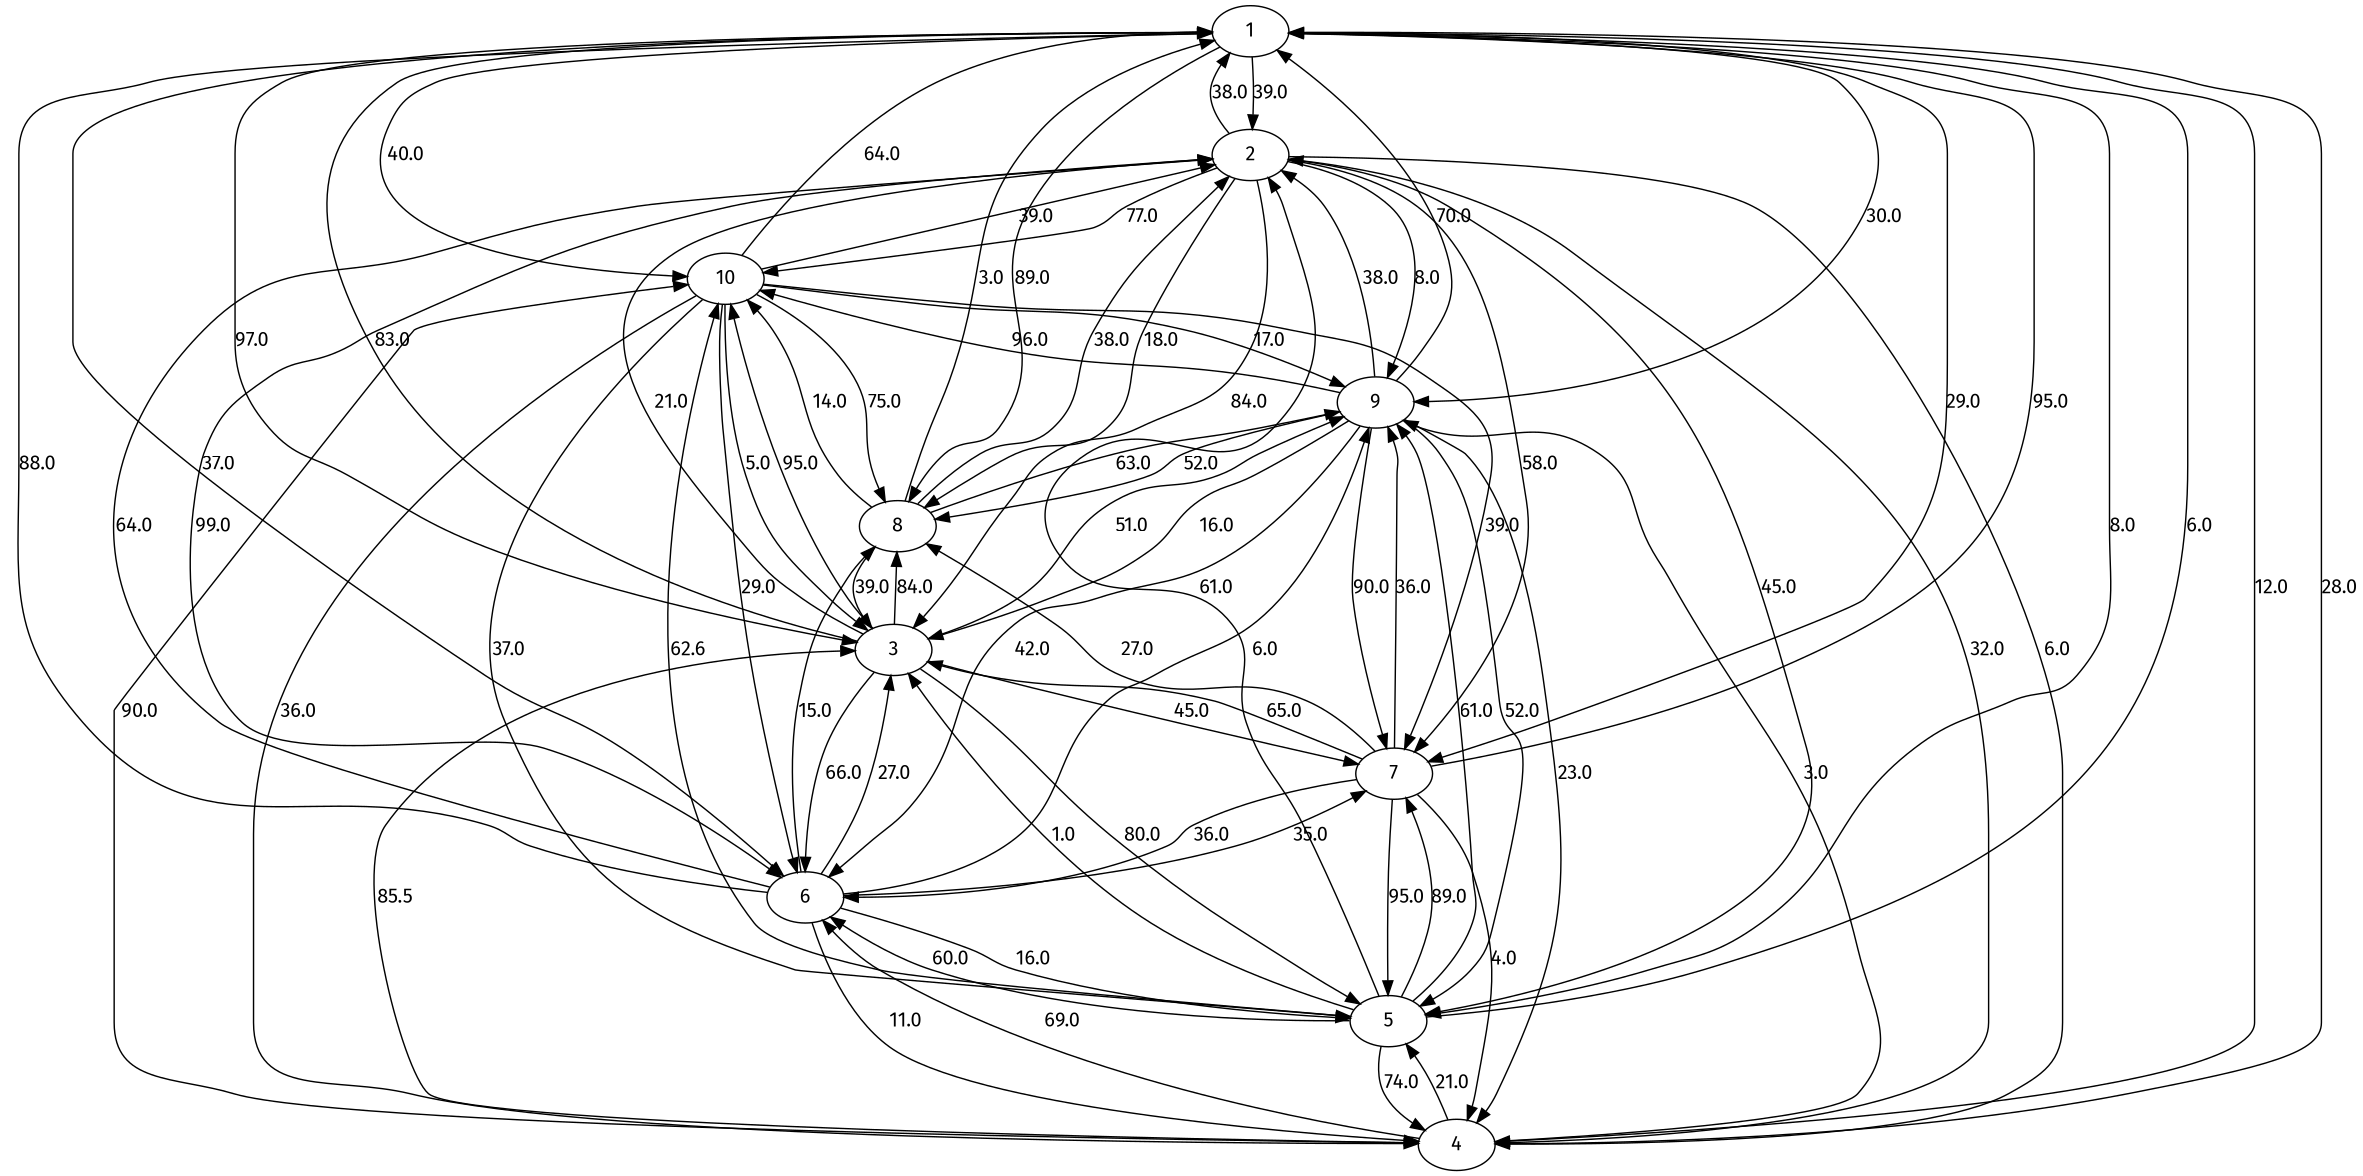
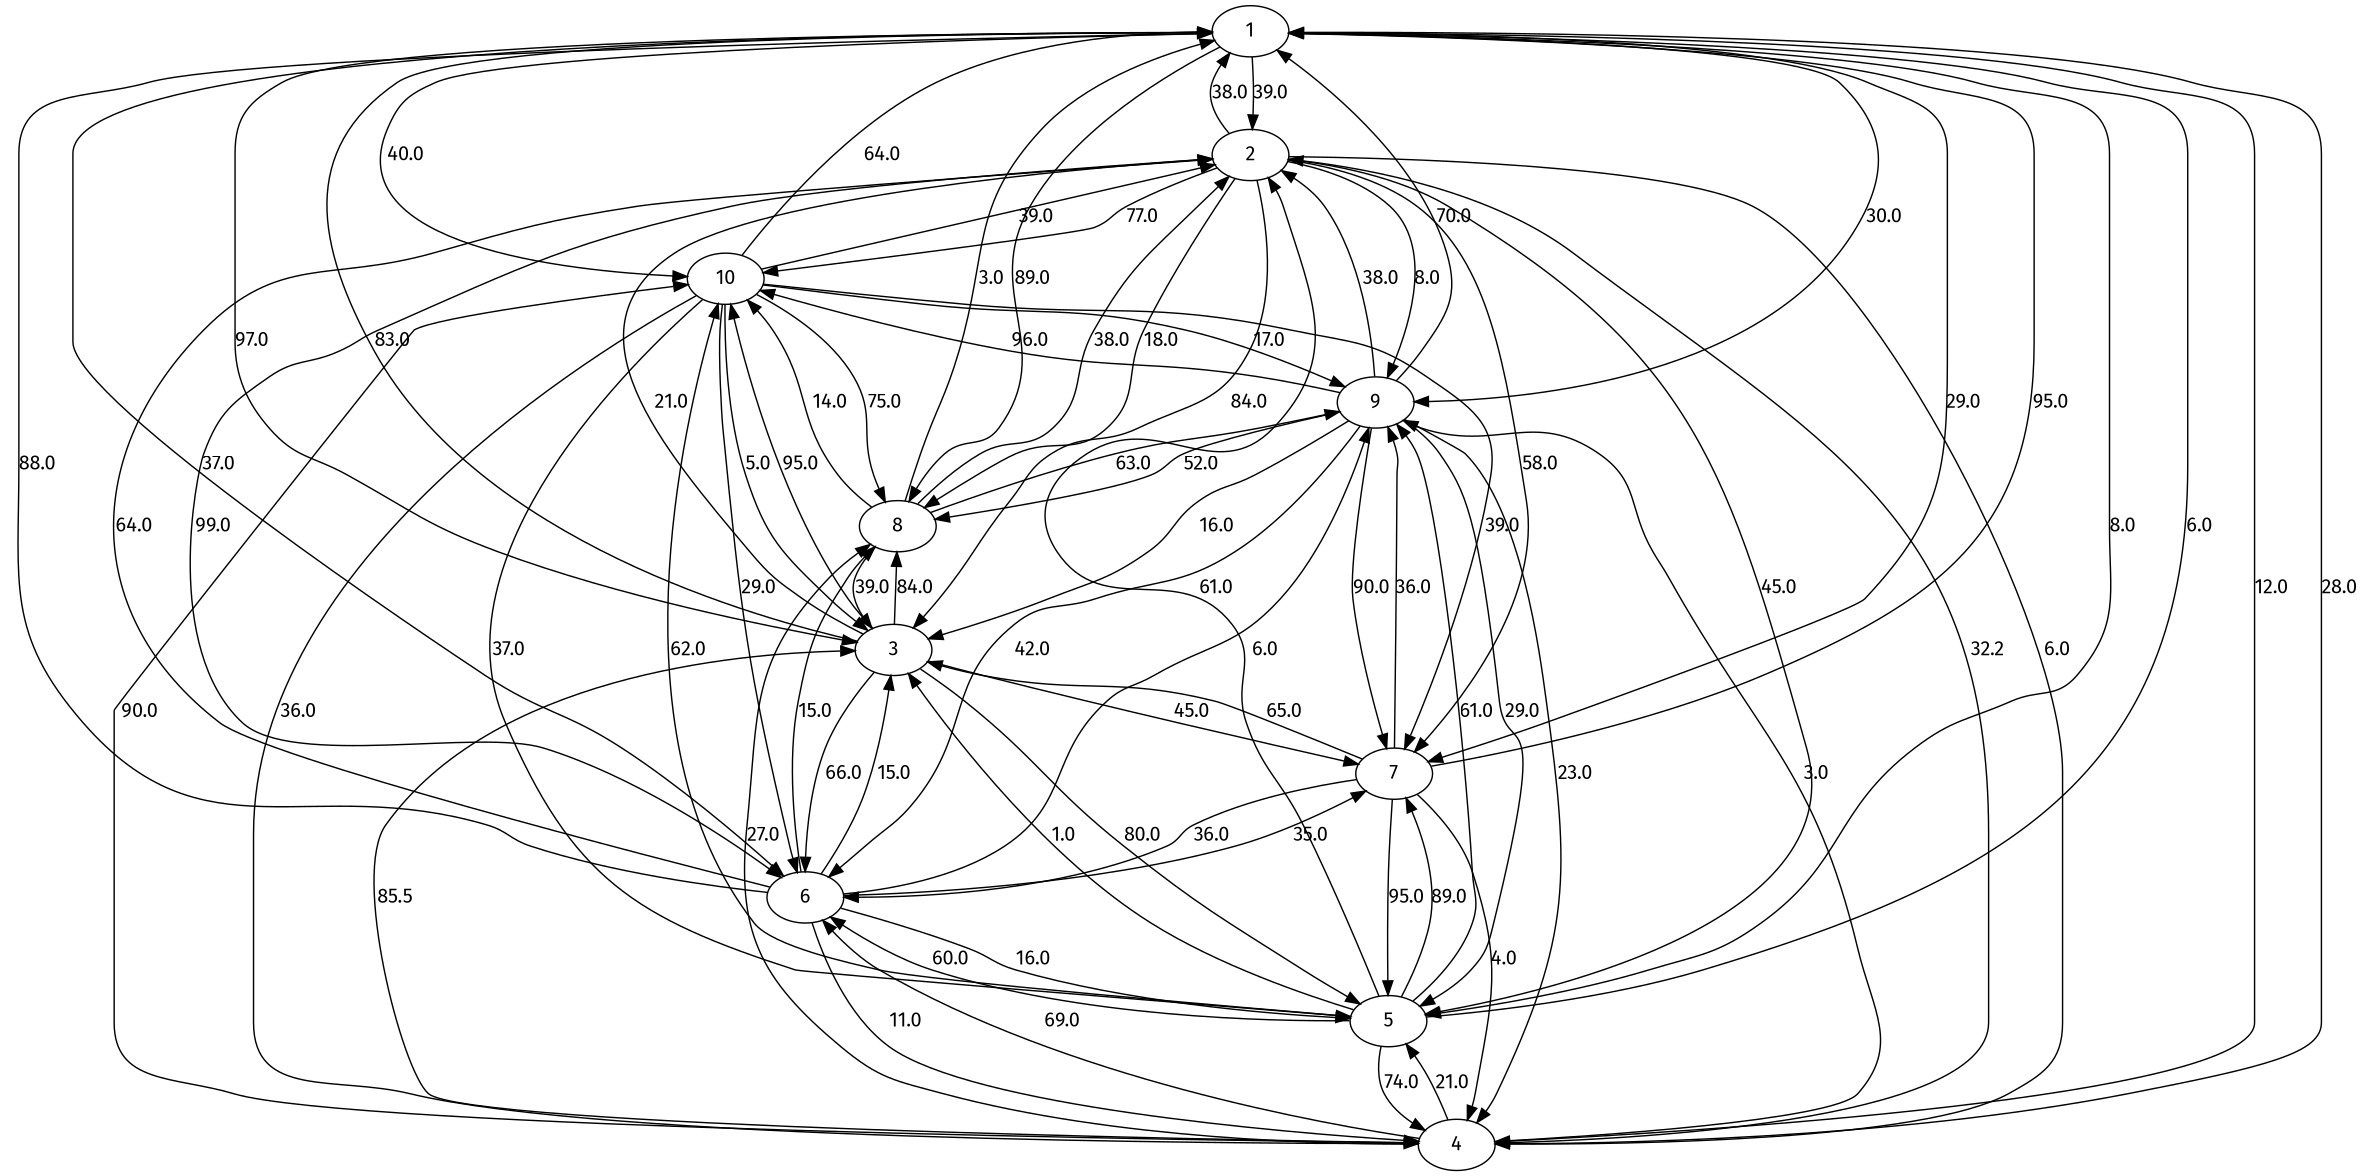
edge "3" -> "9": removed, label "51.0"
edge "5" -> "10": label "62.6" -> "62.0"
edge "4" -> "2": label "32.0" -> "32.2"
edge "7" -> "8": now "4" -> "8"
edge "9" -> "5": label "52.0" -> "29.0"
edge "6" -> "3": label "27.0" -> "15.0"
